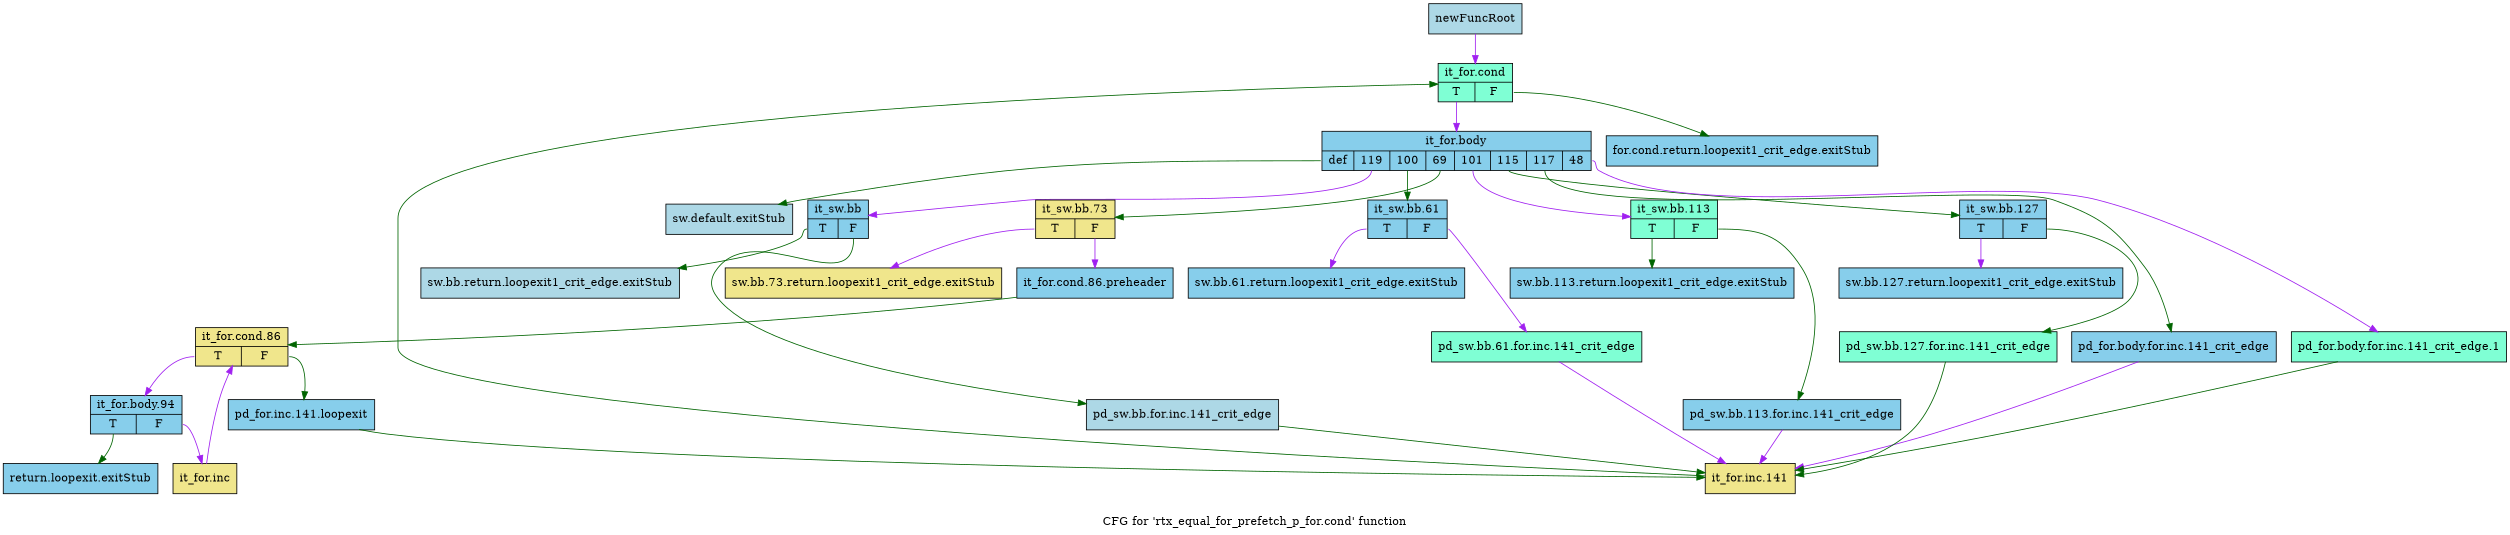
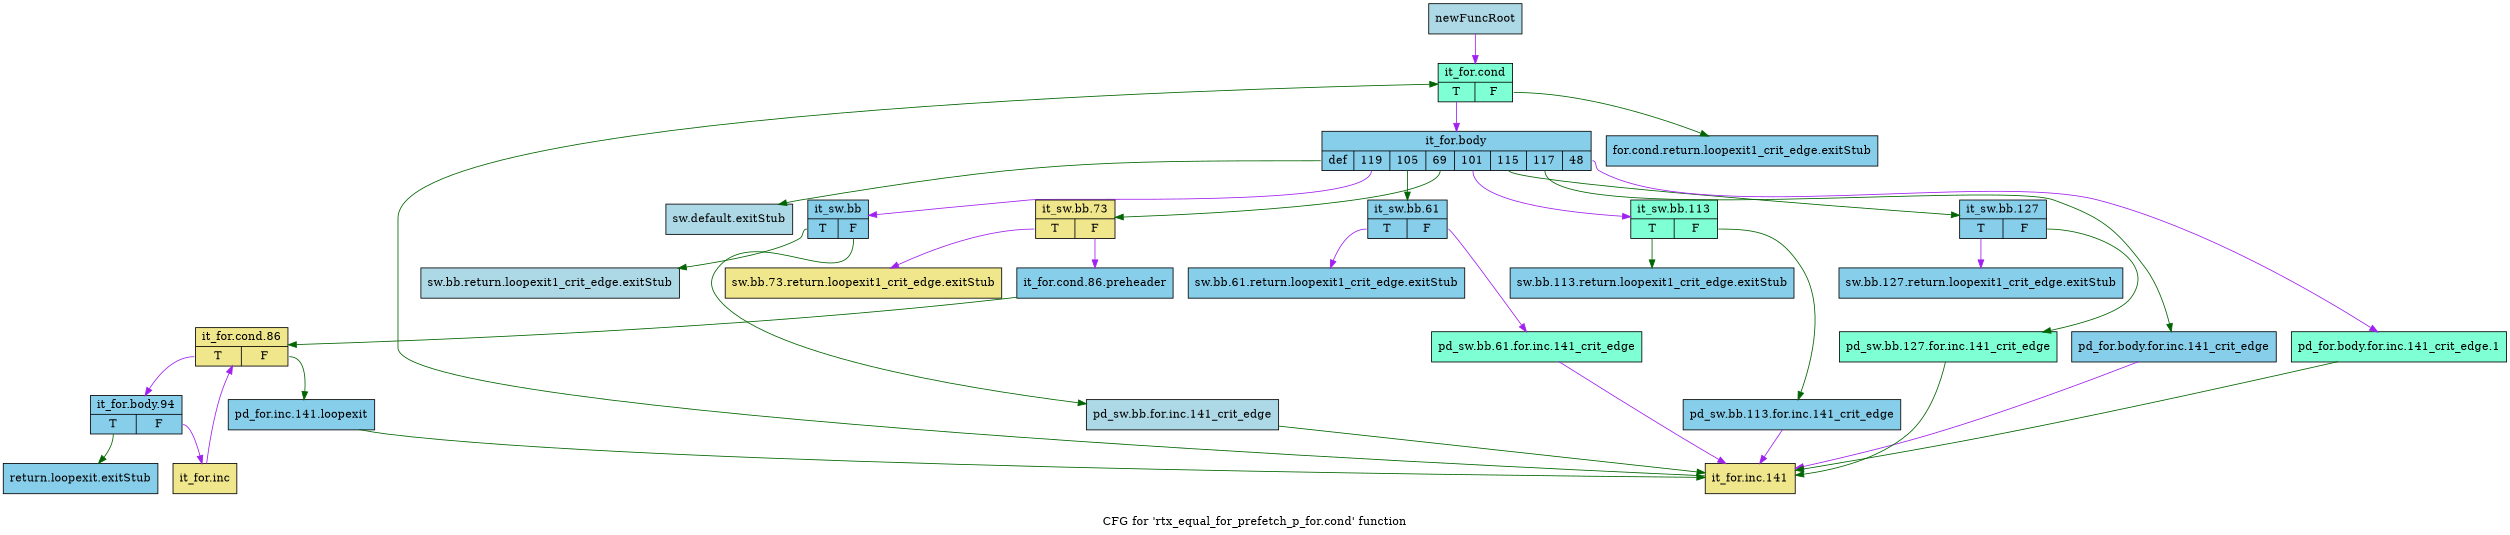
node "it_for.body": text "100" -> "105"
